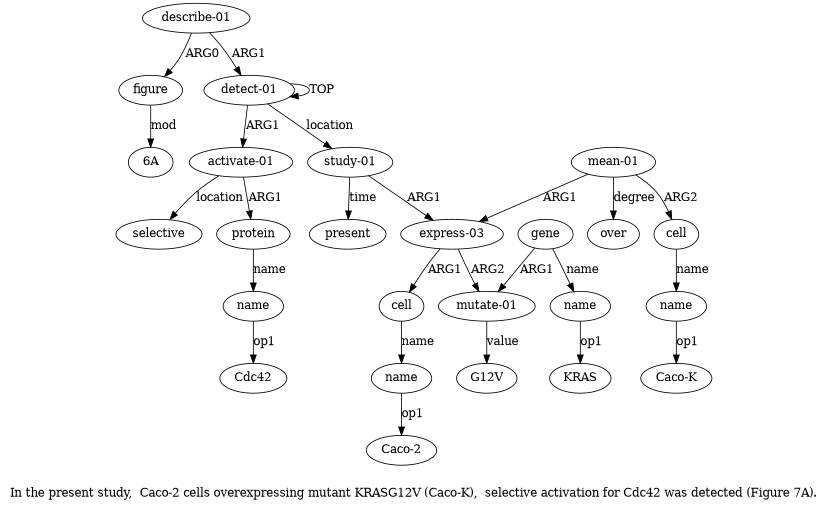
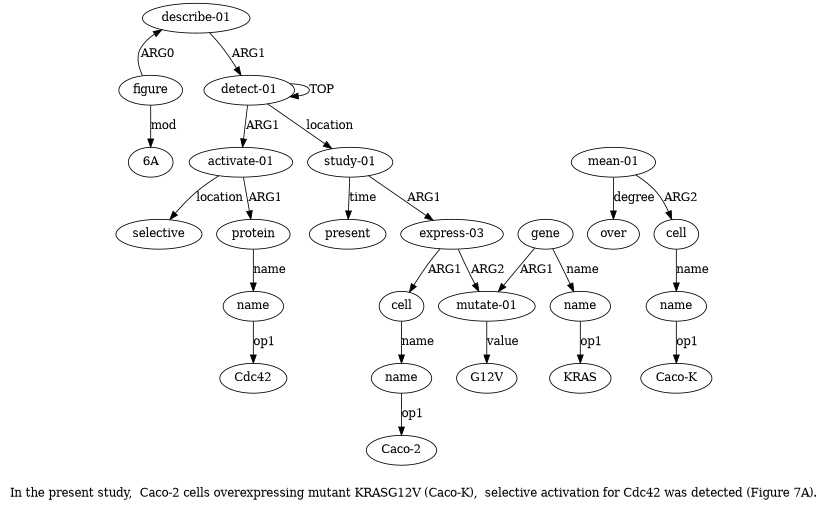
edge "describe-01" -> "figure": reversed
edge "mean-01" -> "express-03": removed, label "ARG1"
